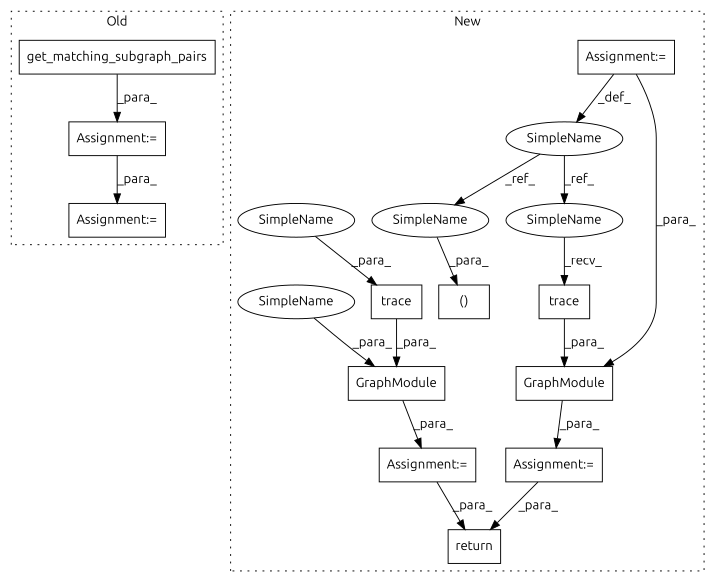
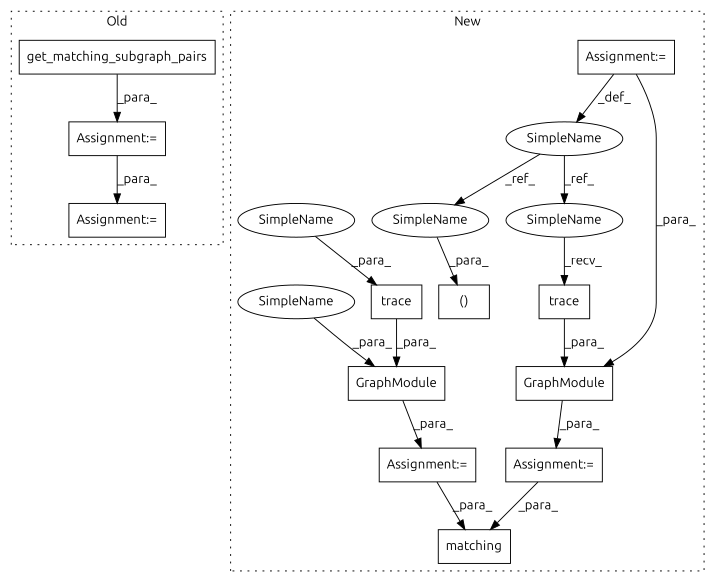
node "return": label "return" -> "matching"
